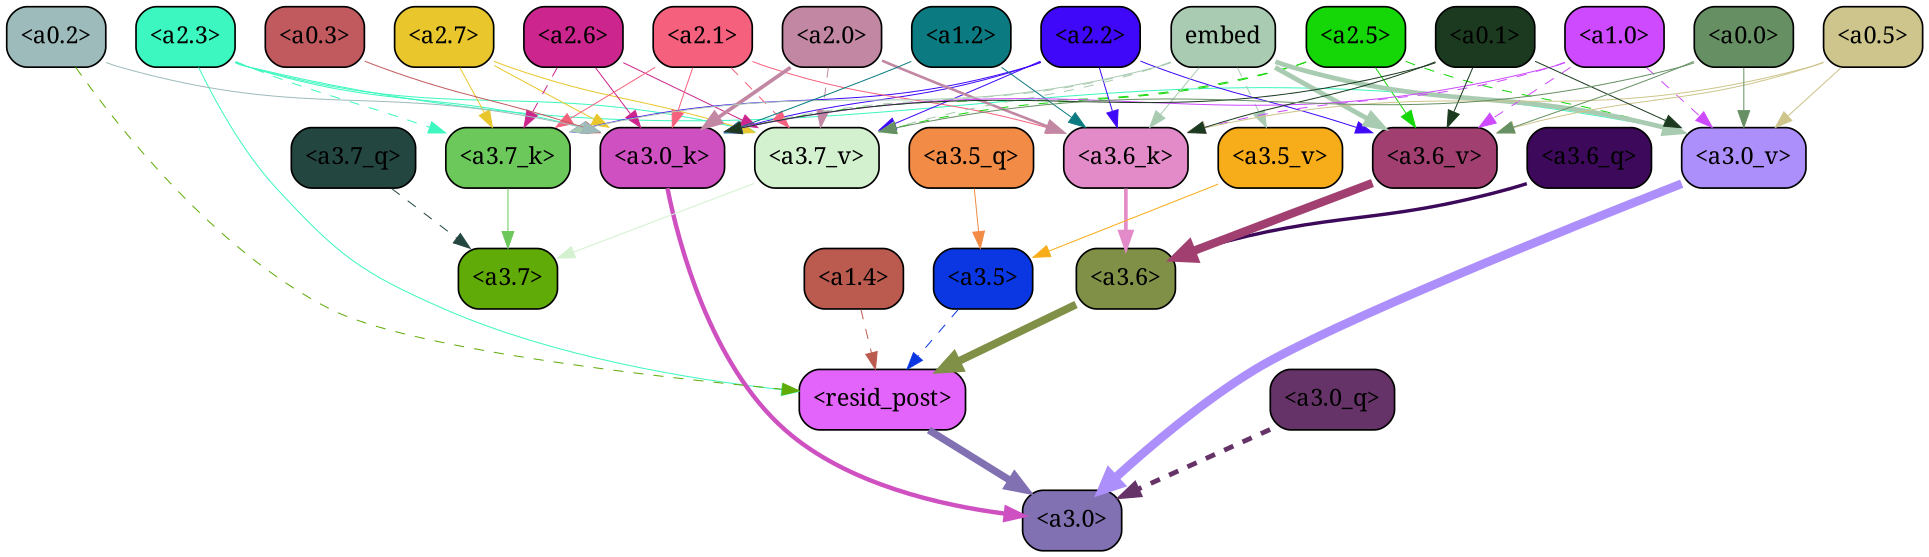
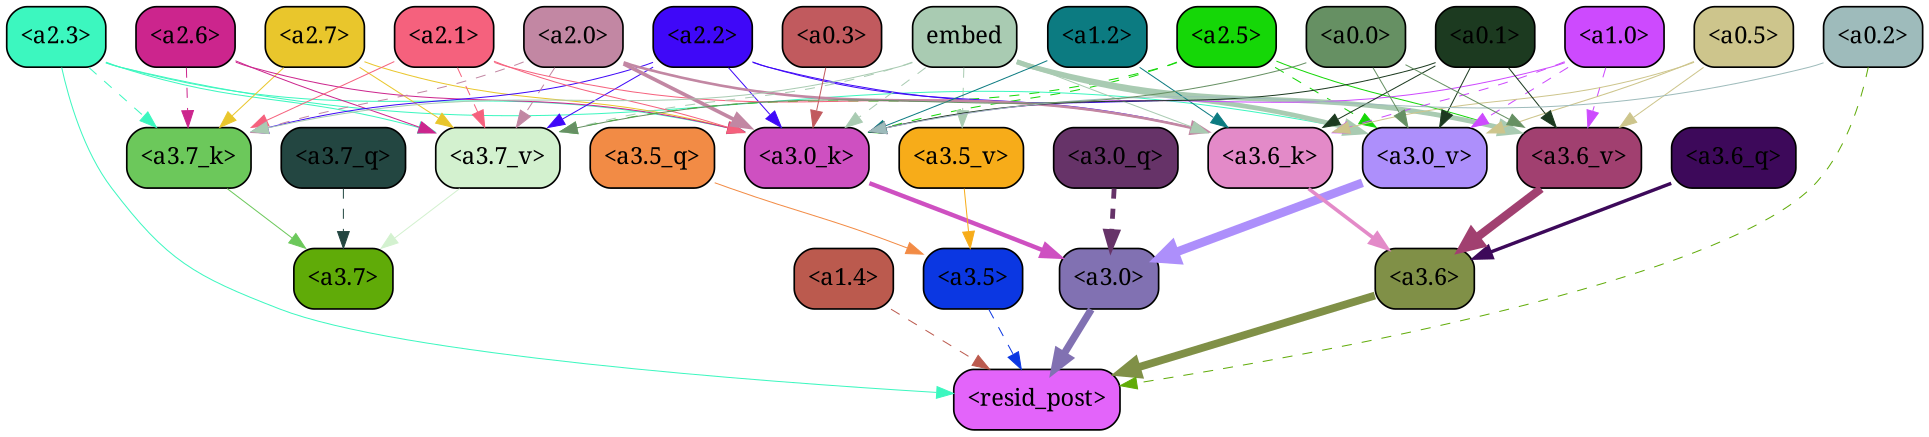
edge "<a2.0>" -> "<a3.7_k>": added
edge "<resid_post>" -> "<a3.0>": reversed
